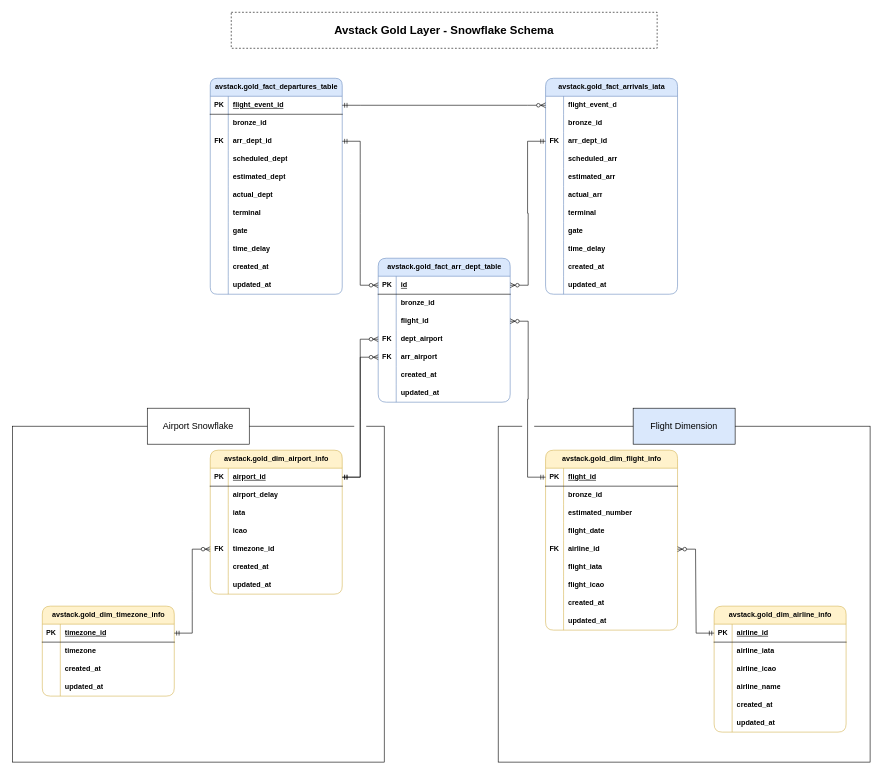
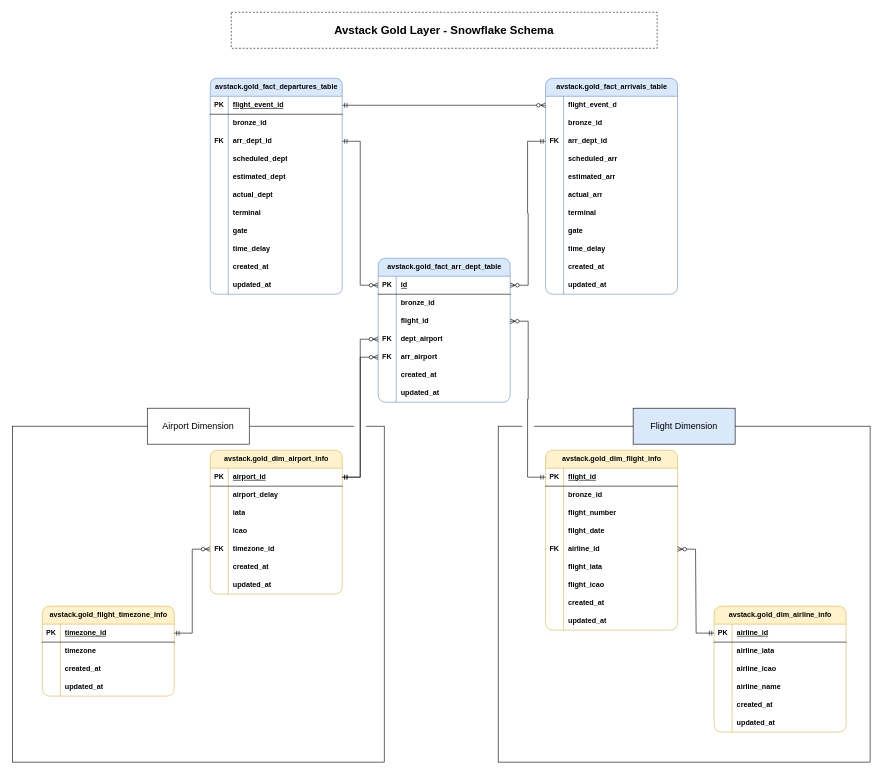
node "avstack.gold_fact_arrivals_iata": label "avstack.gold_fact_arrivals_iata" -> "avstack.gold_fact_arrivals_table"
node "Airport Snowflake": label "Airport Snowflake" -> "Airport Dimension"
node "estimated_number": label "estimated_number" -> "flight_number"
node "avstack.gold_dim_timezone_info": label "avstack.gold_dim_timezone_info" -> "avstack.gold_filght_timezone_info"
